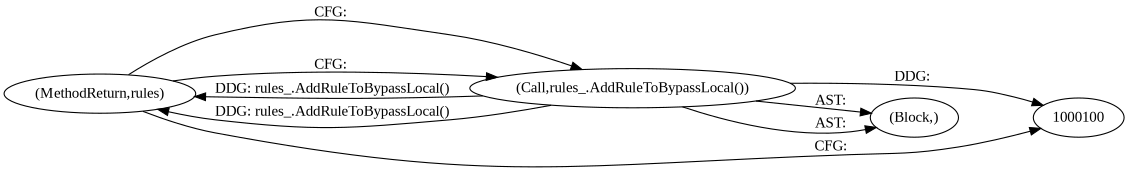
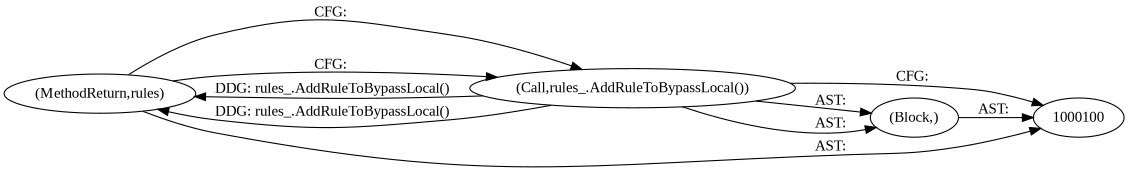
edge "(Call,rules_.AddRuleToBypassLocal())" -> "1000100": label "DDG: " -> "CFG: "
edge "(Block,)" -> "1000100": added, label "AST:"
edge "(MethodReturn,rules)" -> "1000100": label "CFG: " -> "AST: "
